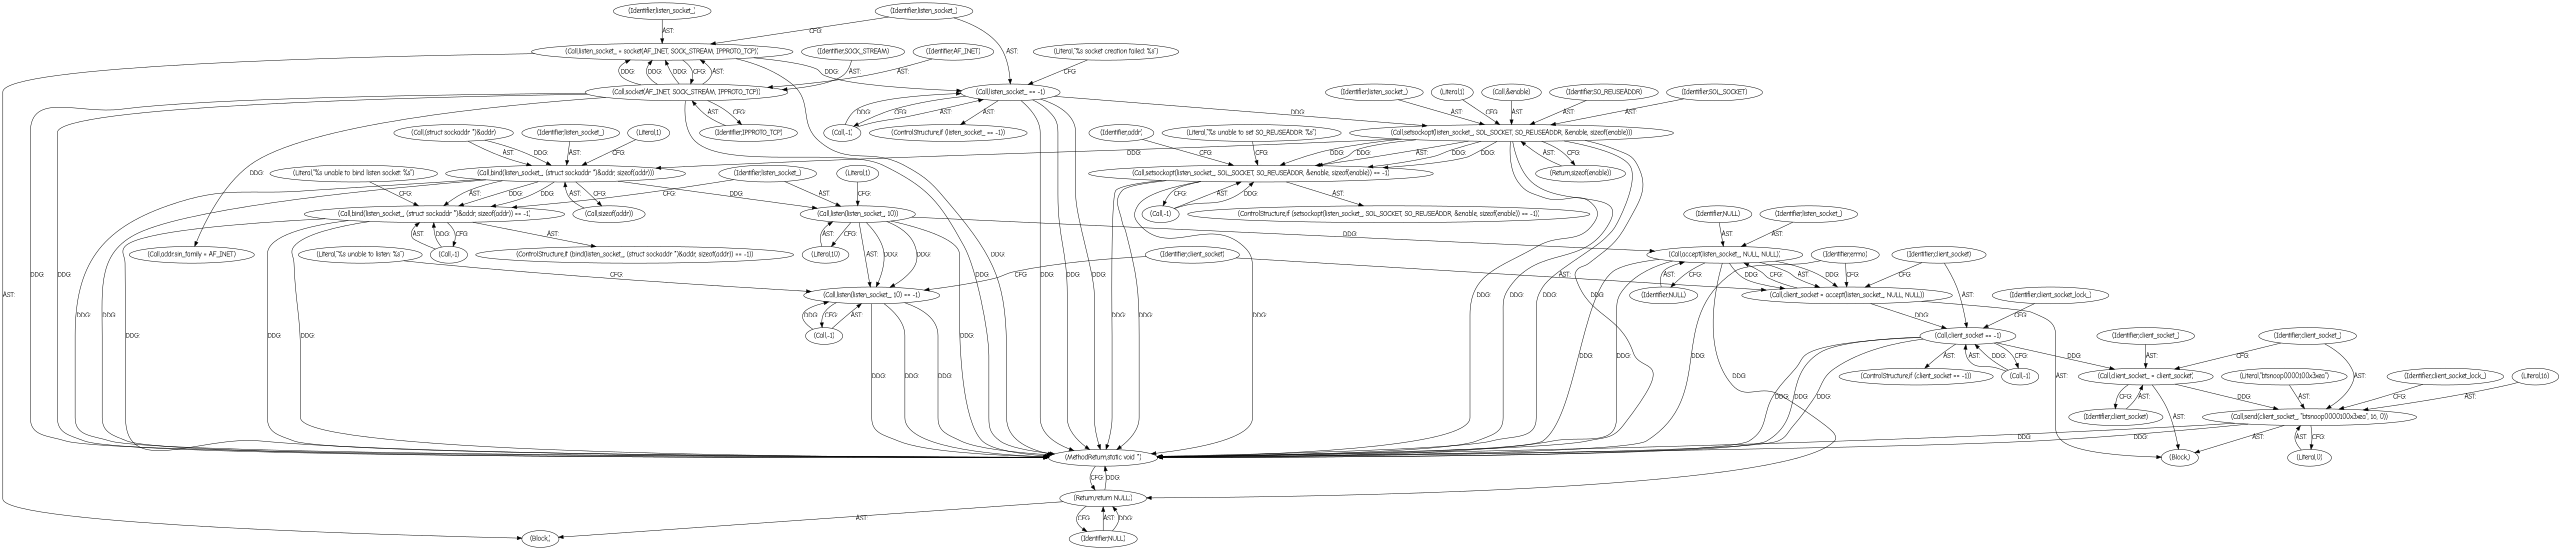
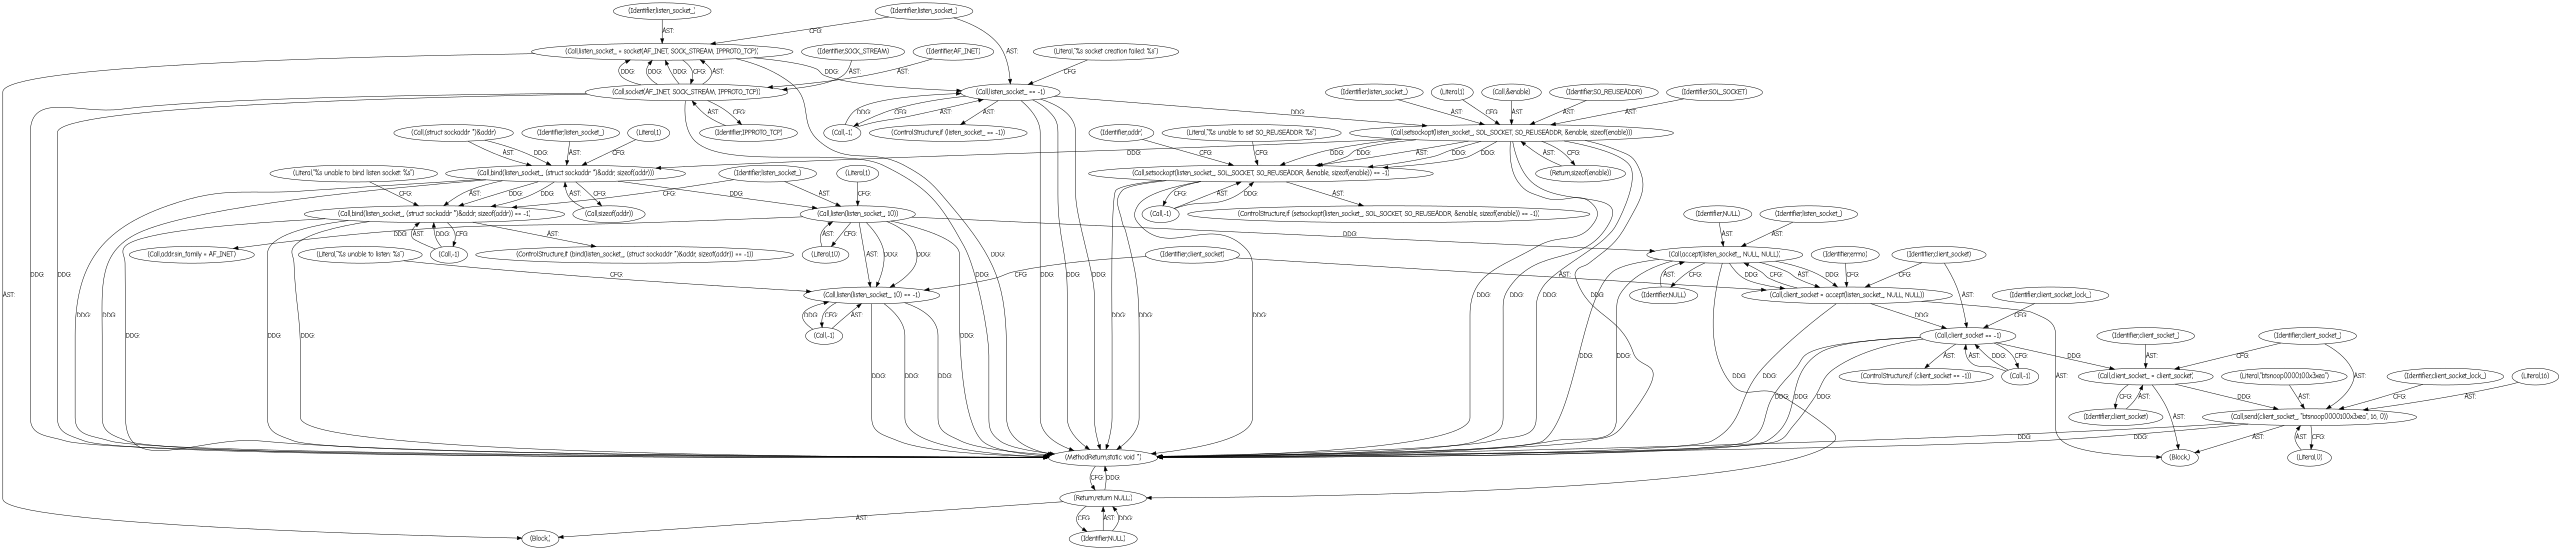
edge "(Call,socket(AF_INET, SOCK_STREAM, IPPROTO_TCP))" -> "(Call,addr.sin_family = AF_INET)": now "(Call,listen(listen_socket_, 10))" -> "(Call,addr.sin_family = AF_INET)"
edge "(Identifier,errno)" -> "(MethodReturn,static void *)": now "(Call,client_socket = accept(listen_socket_, NULL, NULL))" -> "(MethodReturn,static void *)"
